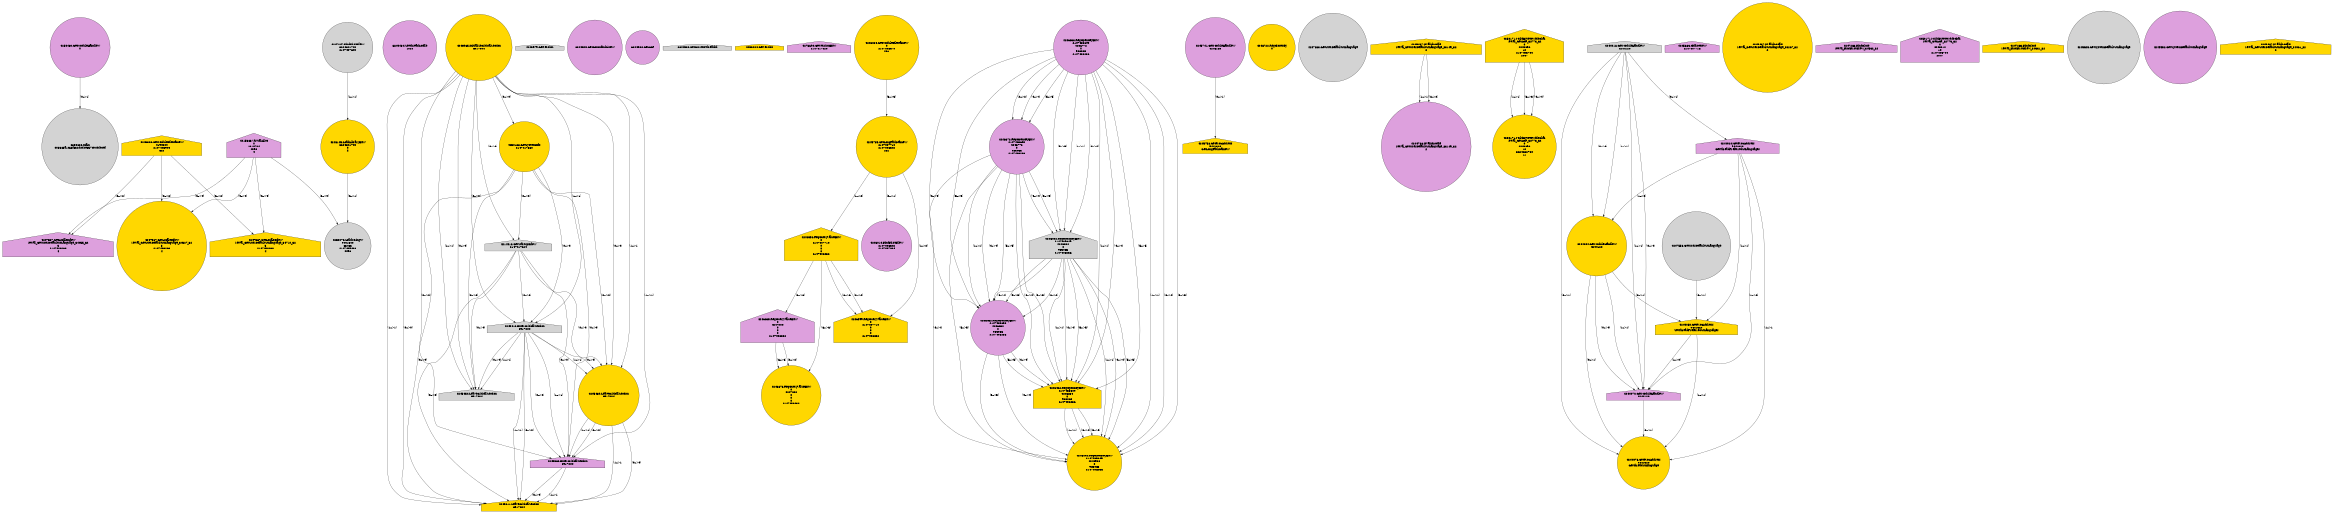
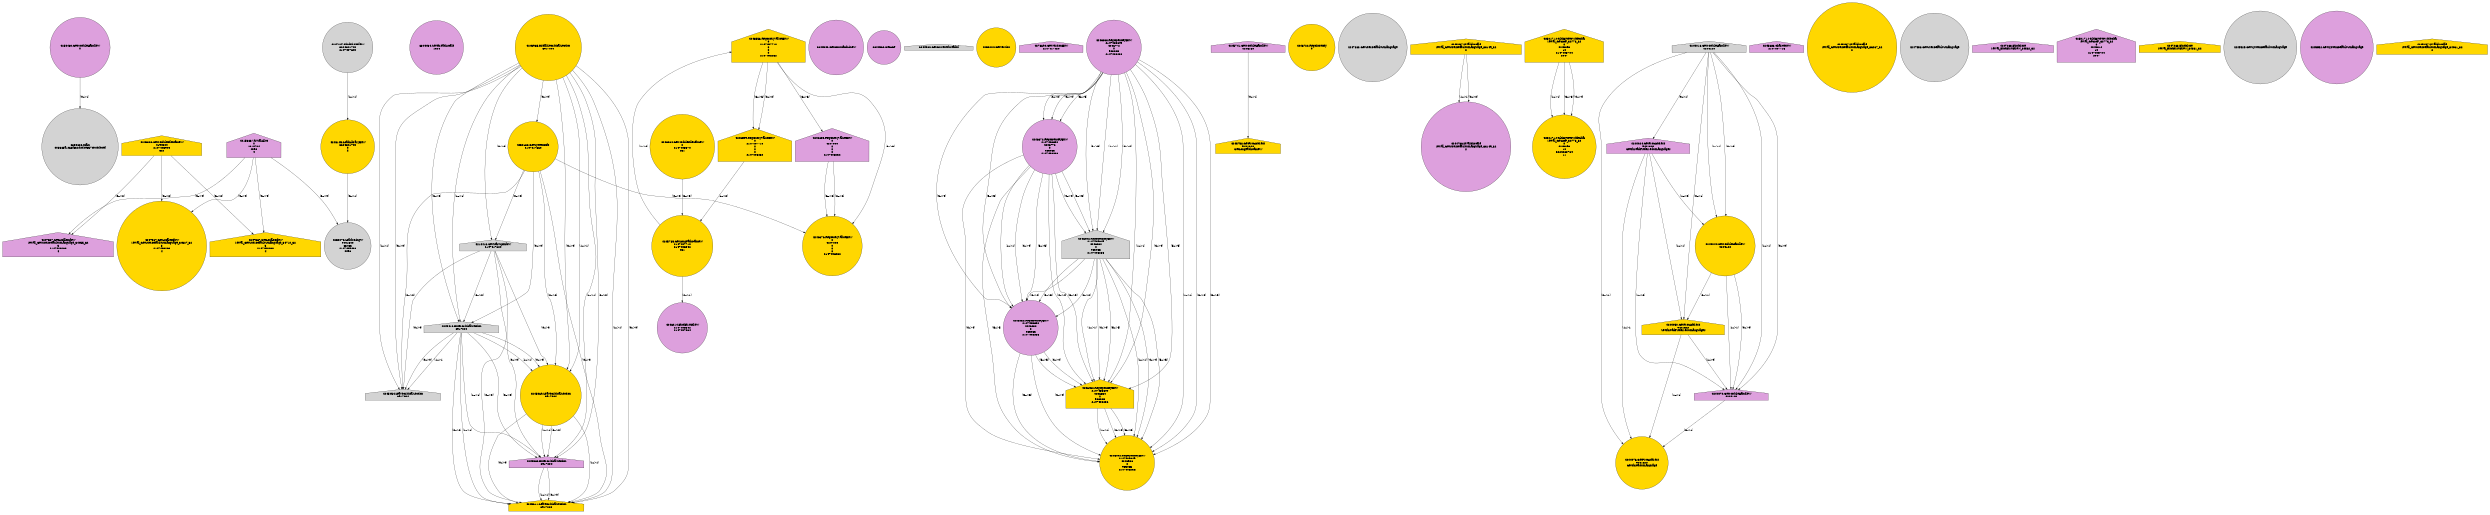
node "4243979.GetVersion": removed
node "4250204.GetVersion": shape house -> circle
node "4245741.GetModuleHandleW 4246160": shape circle -> house
edge "4245785.GetLongPathNameW 2147407710 2147406542 261" -> "4246599.RegQueryValueExW 0 2147407710 0 0 0 2147408232": reversed
edge "4247558.GetUserDefaultUILanguage" -> "4244050.GetProcAddress 9441320 SetThreadPreferredUILanguages": now "4244018.GetModuleHandleW 4244120" -> "4244050.GetProcAddress 9441320 SetThreadPreferredUILanguages"
edge "4250188.GetSystemInfo 2147417660" -> "4245580.EnterCriticalSection 6917004": now "4250188.GetSystemInfo 2147417660" -> "4246676.RegQueryValueExW 0 4247000 0 0 0 2147408232"
edge "4244044.GetModuleHandleW 4244120" -> "4244076.GetProcAddress 9441320 GetThreadUILanguage": removed, label "(0-->1)"
